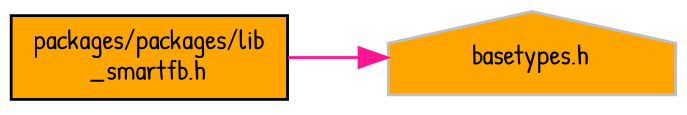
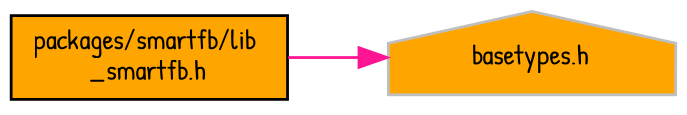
node "packages/packages/lib _smartfb.h": label "packages/packages/lib _smartfb.h" -> "packages/smartfb/lib _smartfb.h"
